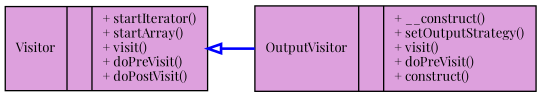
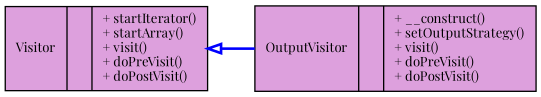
node "OutputVisitor": text "+ construct()" -> "+ doPostVisit()"
